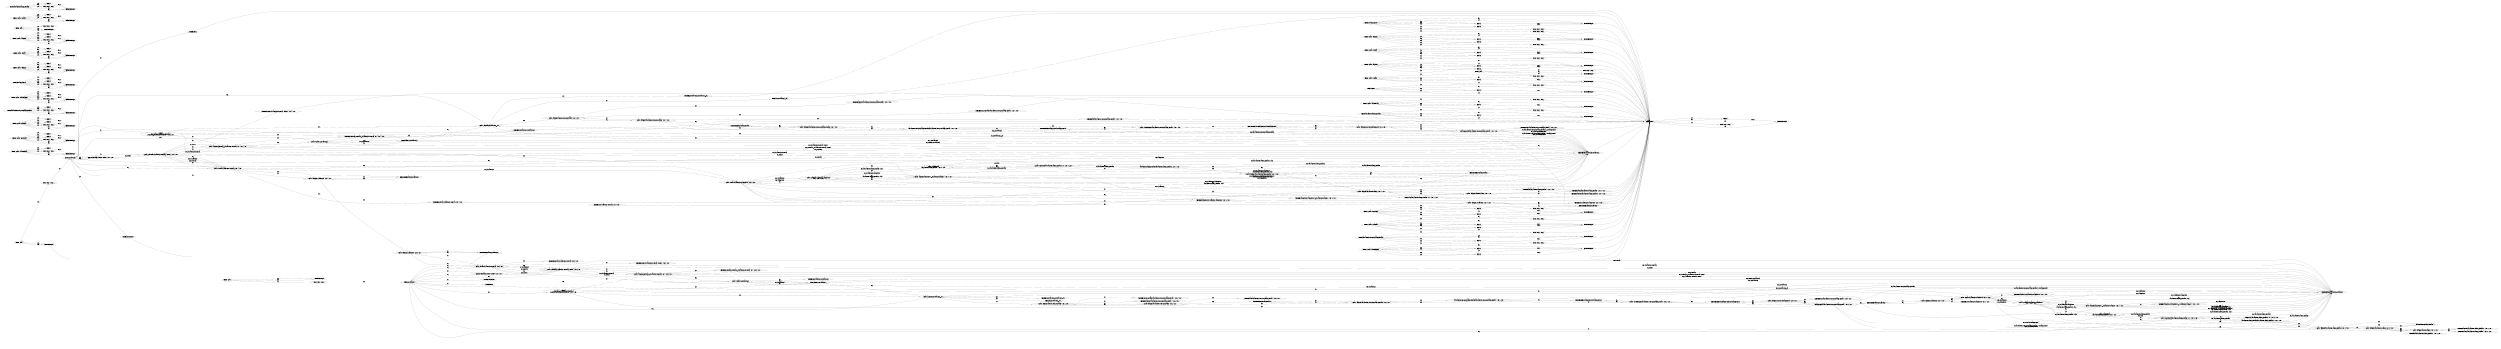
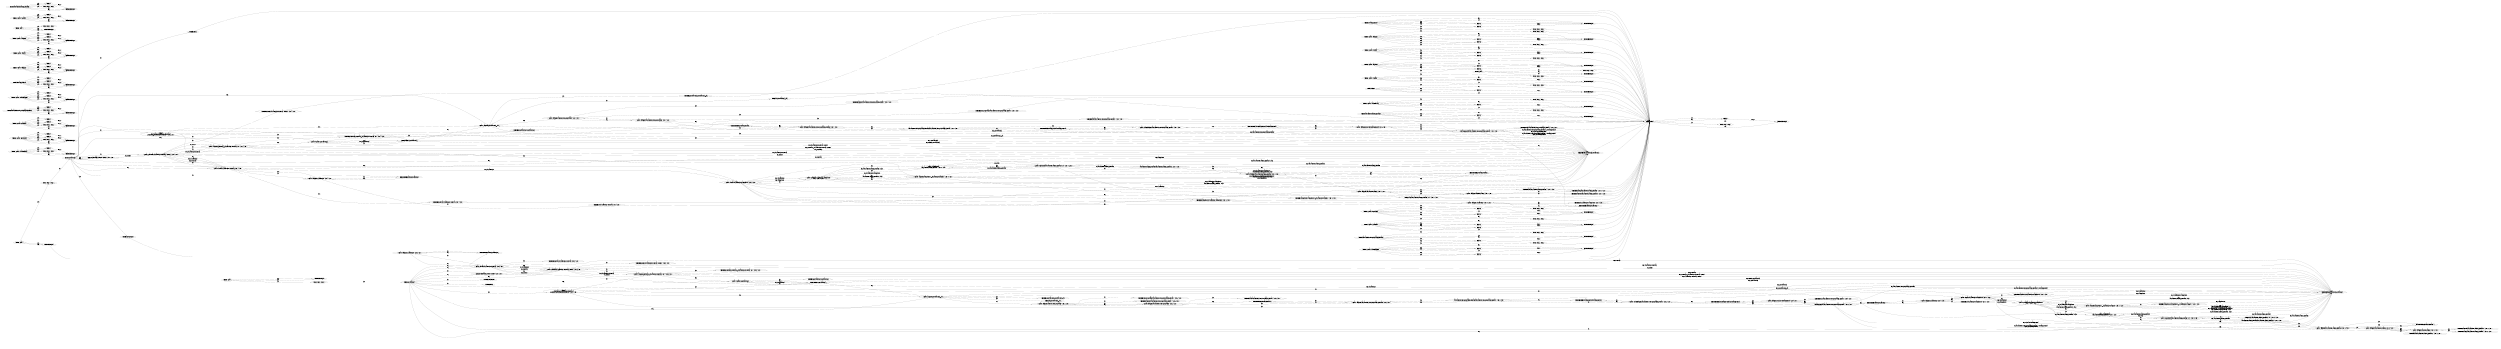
edge "<(<operator>.fieldAccess,std::make_unique)<SUB>4</SUB>>" -> "<(<operator>.fieldAccess,std::make_unique)<SUB>5</SUB>>": now "<(<operator>.fieldAccess,std::make_unique)<SUB>4</SUB>>" -> "<(IDENTIFIER,std,std::make_unique<ProcessMap)<SUB>4</SUB>>"
